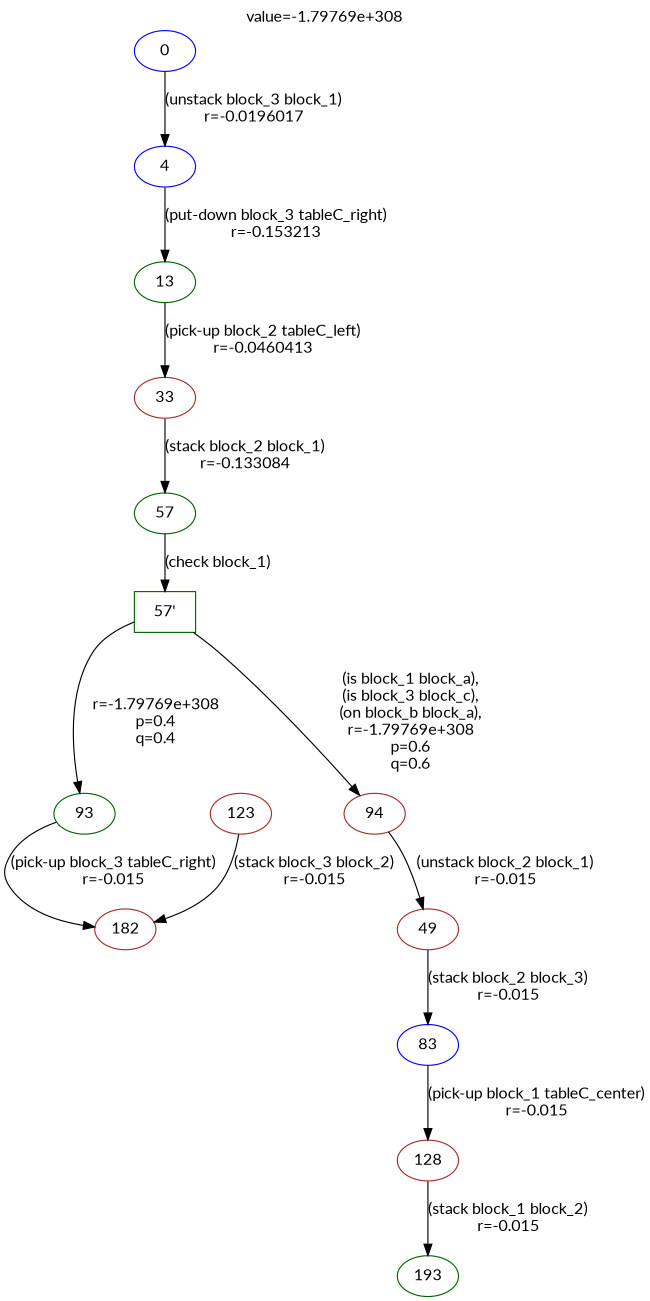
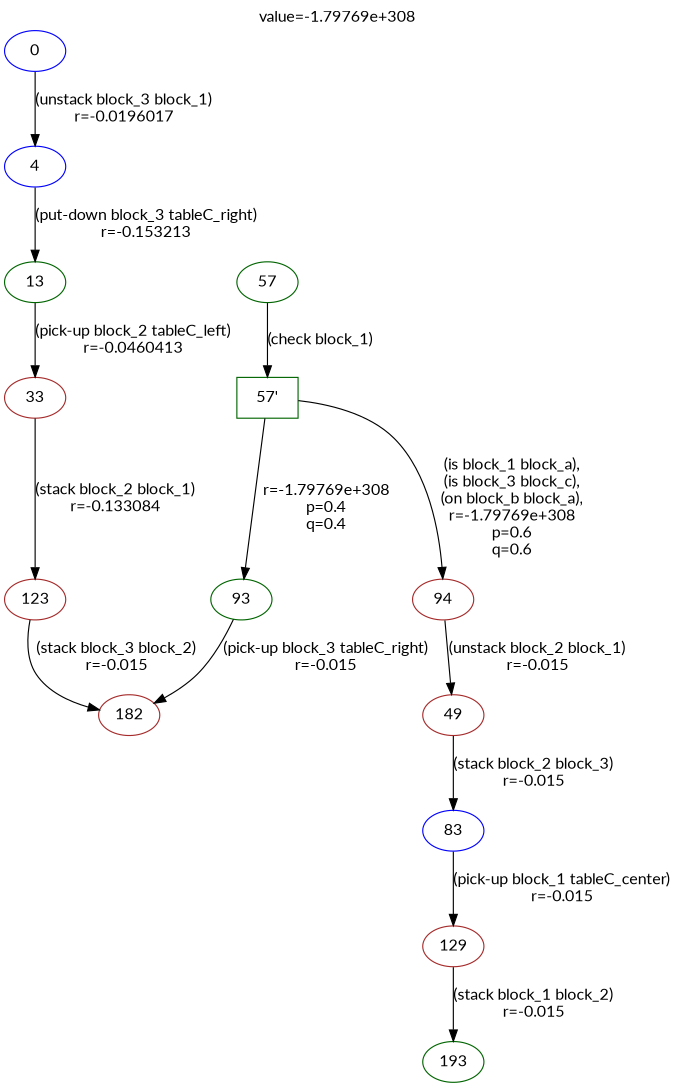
edge "33" -> "57": now "33" -> "123"
node "128": label "128" -> "129"
